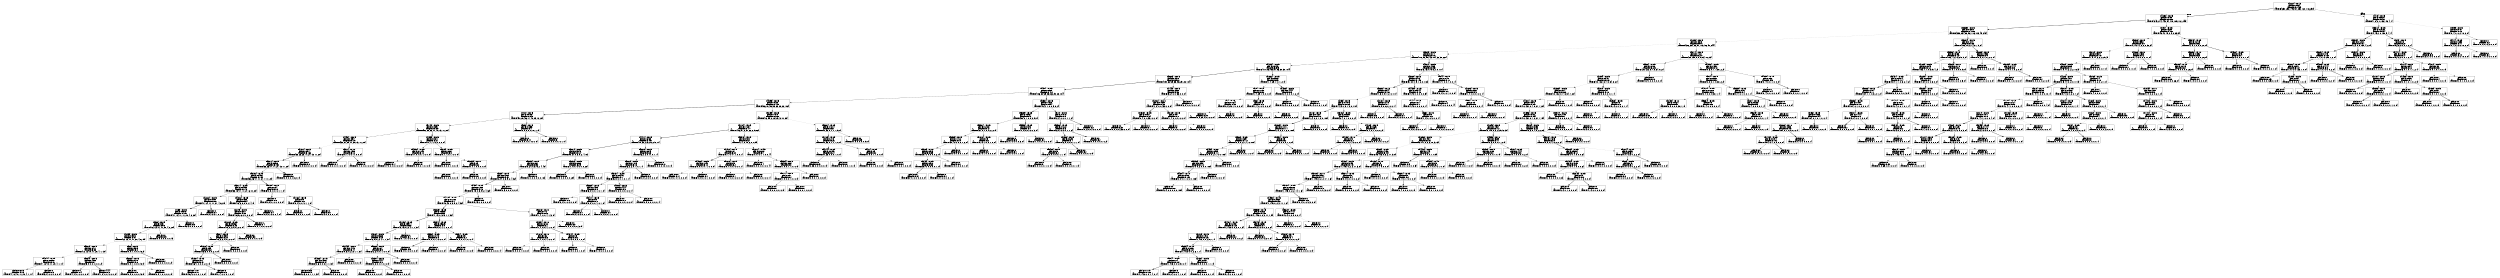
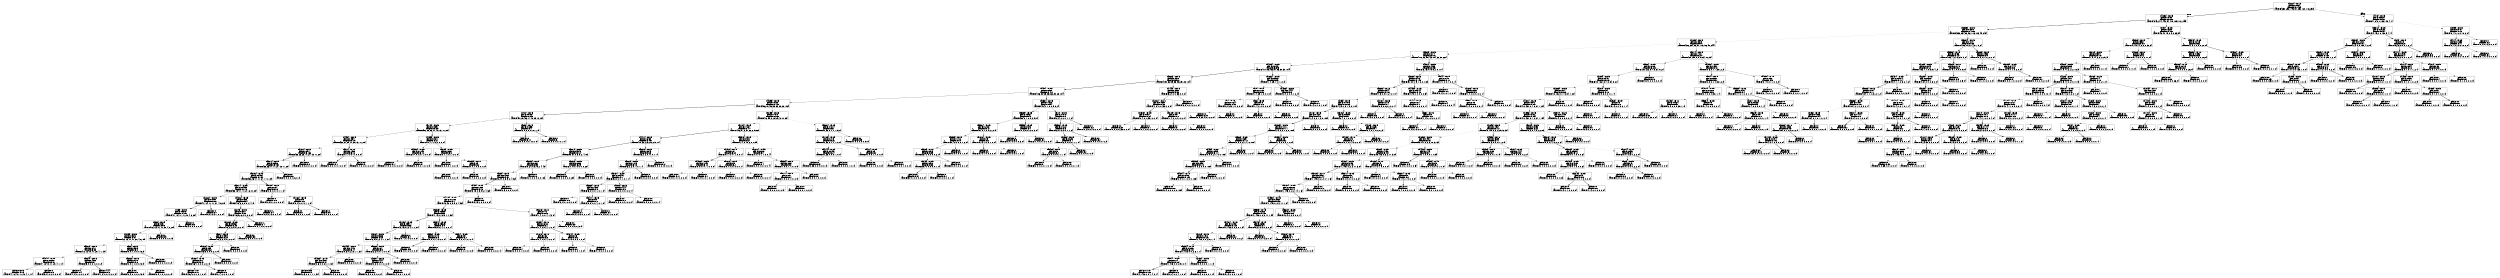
node "value = 0.0 samples = 6 value = [0, 0, 0, 0, 0, 6, 0, 0]": label "value = 0.0 samples = 6 value = [0, 0, 0, 0, 0, 6, 0, 0]" -> "gini = 0.0 samples = 6 value = [0, 0, 0, 0, 0, 6, 0, 0]"
